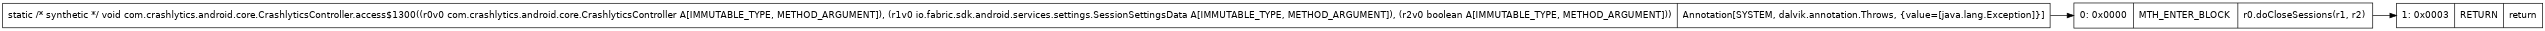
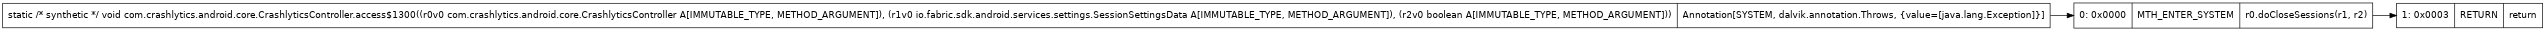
node "0: 0x0000": text "MTH_ENTER_BLOCK" -> "MTH_ENTER_SYSTEM"
